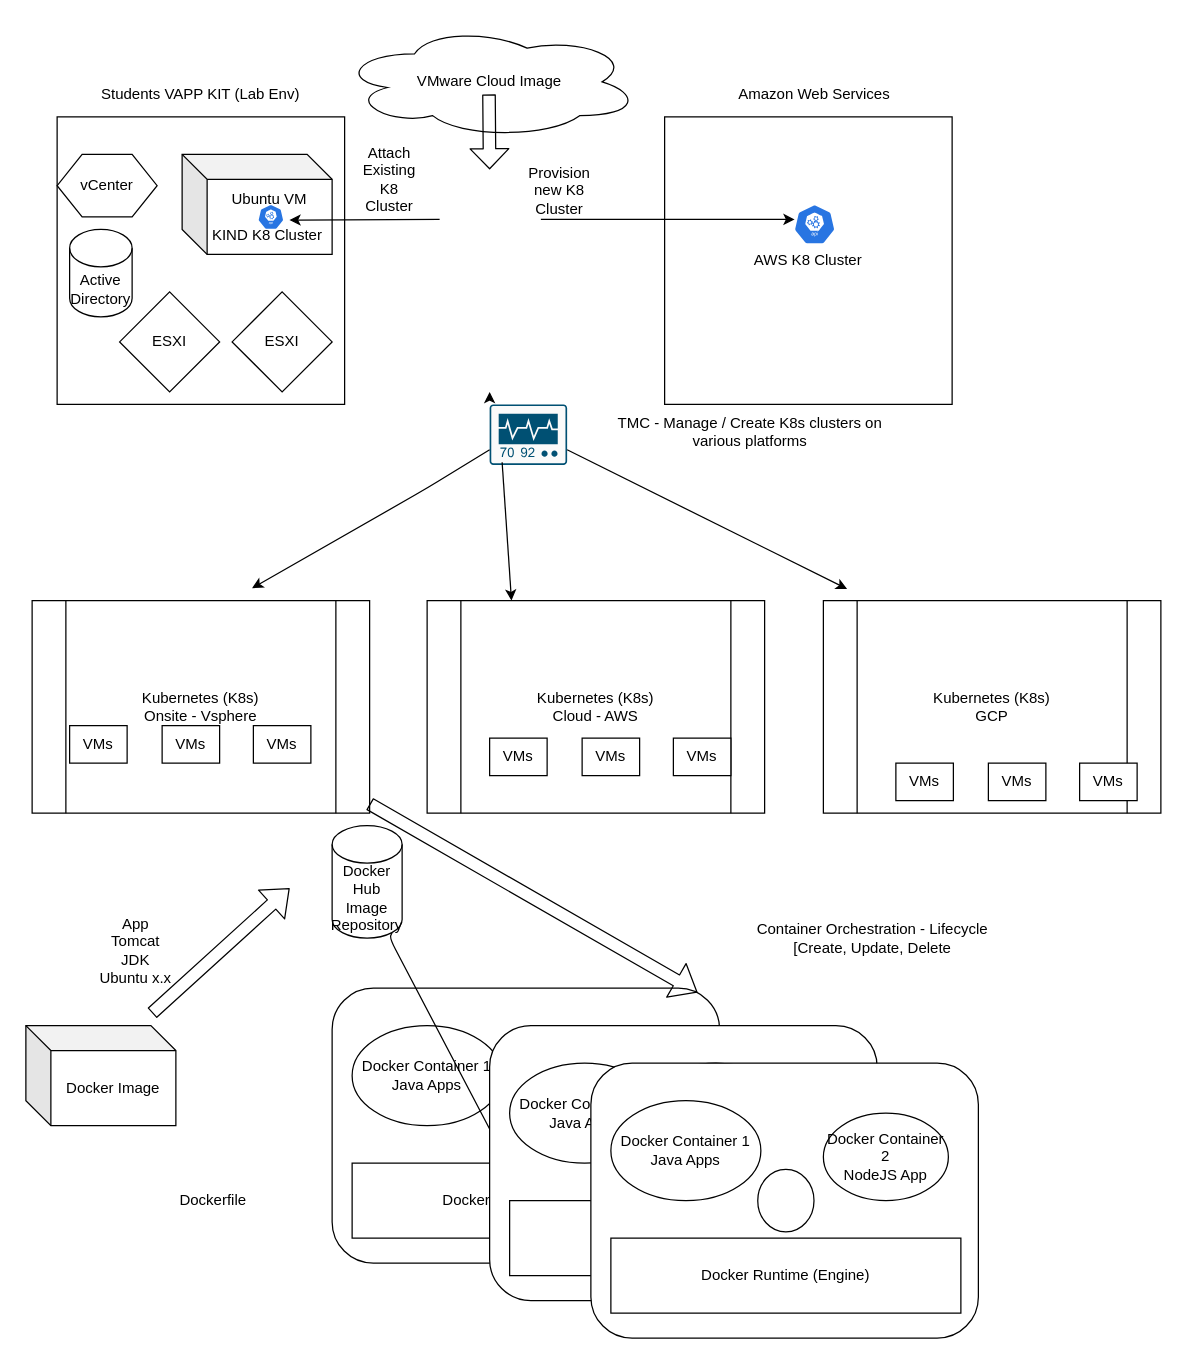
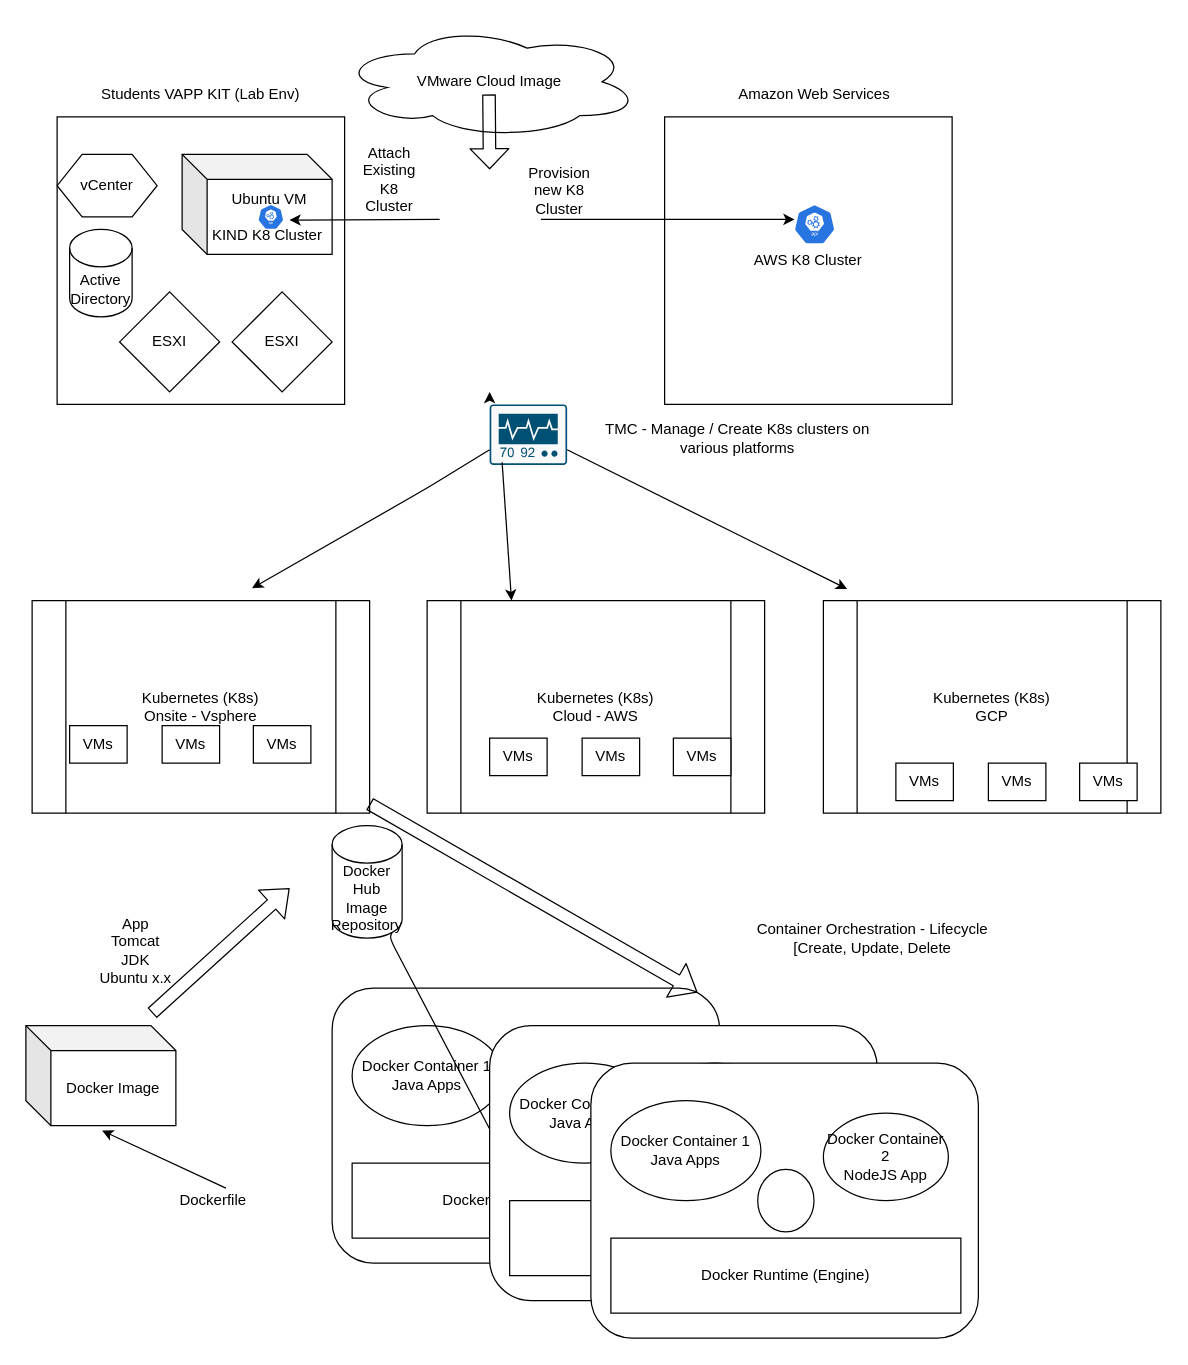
node "TMC - Manage / Create K8s clusters on various platforms": moved (750, 432) -> (738, 438)
edge "Dockerfile" -> "Docker Image": added
